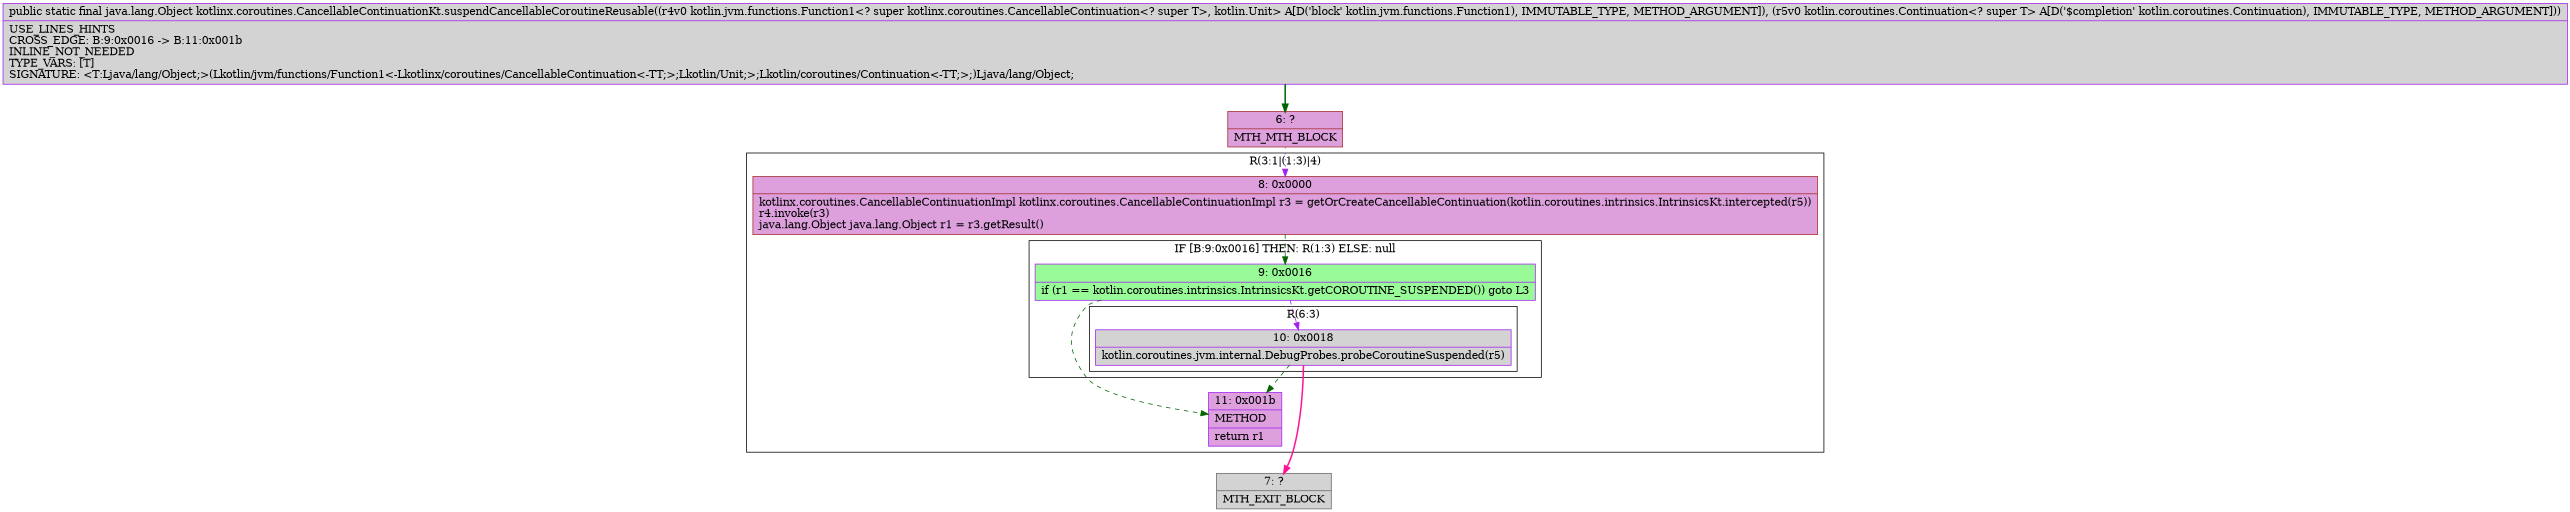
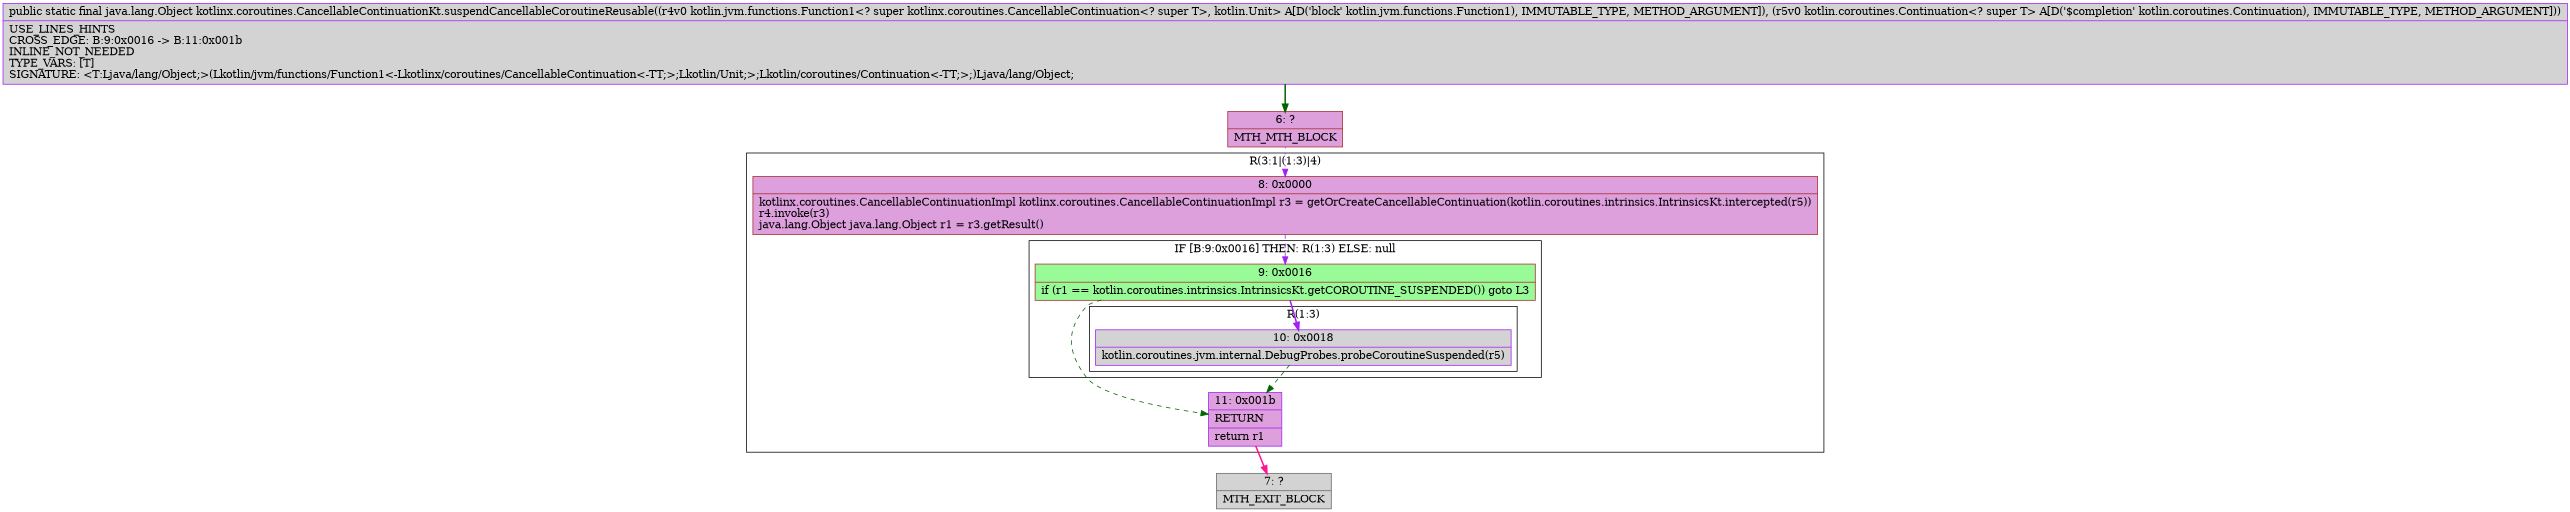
edge "8: 0x0000" -> "9: 0x0016": color darkgreen -> purple
node "9: 0x0016": color purple -> brown
edge "9: 0x0016" -> "10: 0x0018": style dashed -> bold
cluster "R(6:3)": label "R(6:3)" -> "R(1:3)"
edge "10: 0x0018" -> "7: ?": now "11: 0x001b" -> "7: ?"
node "11: 0x001b": text "METHOD" -> "RETURN"
